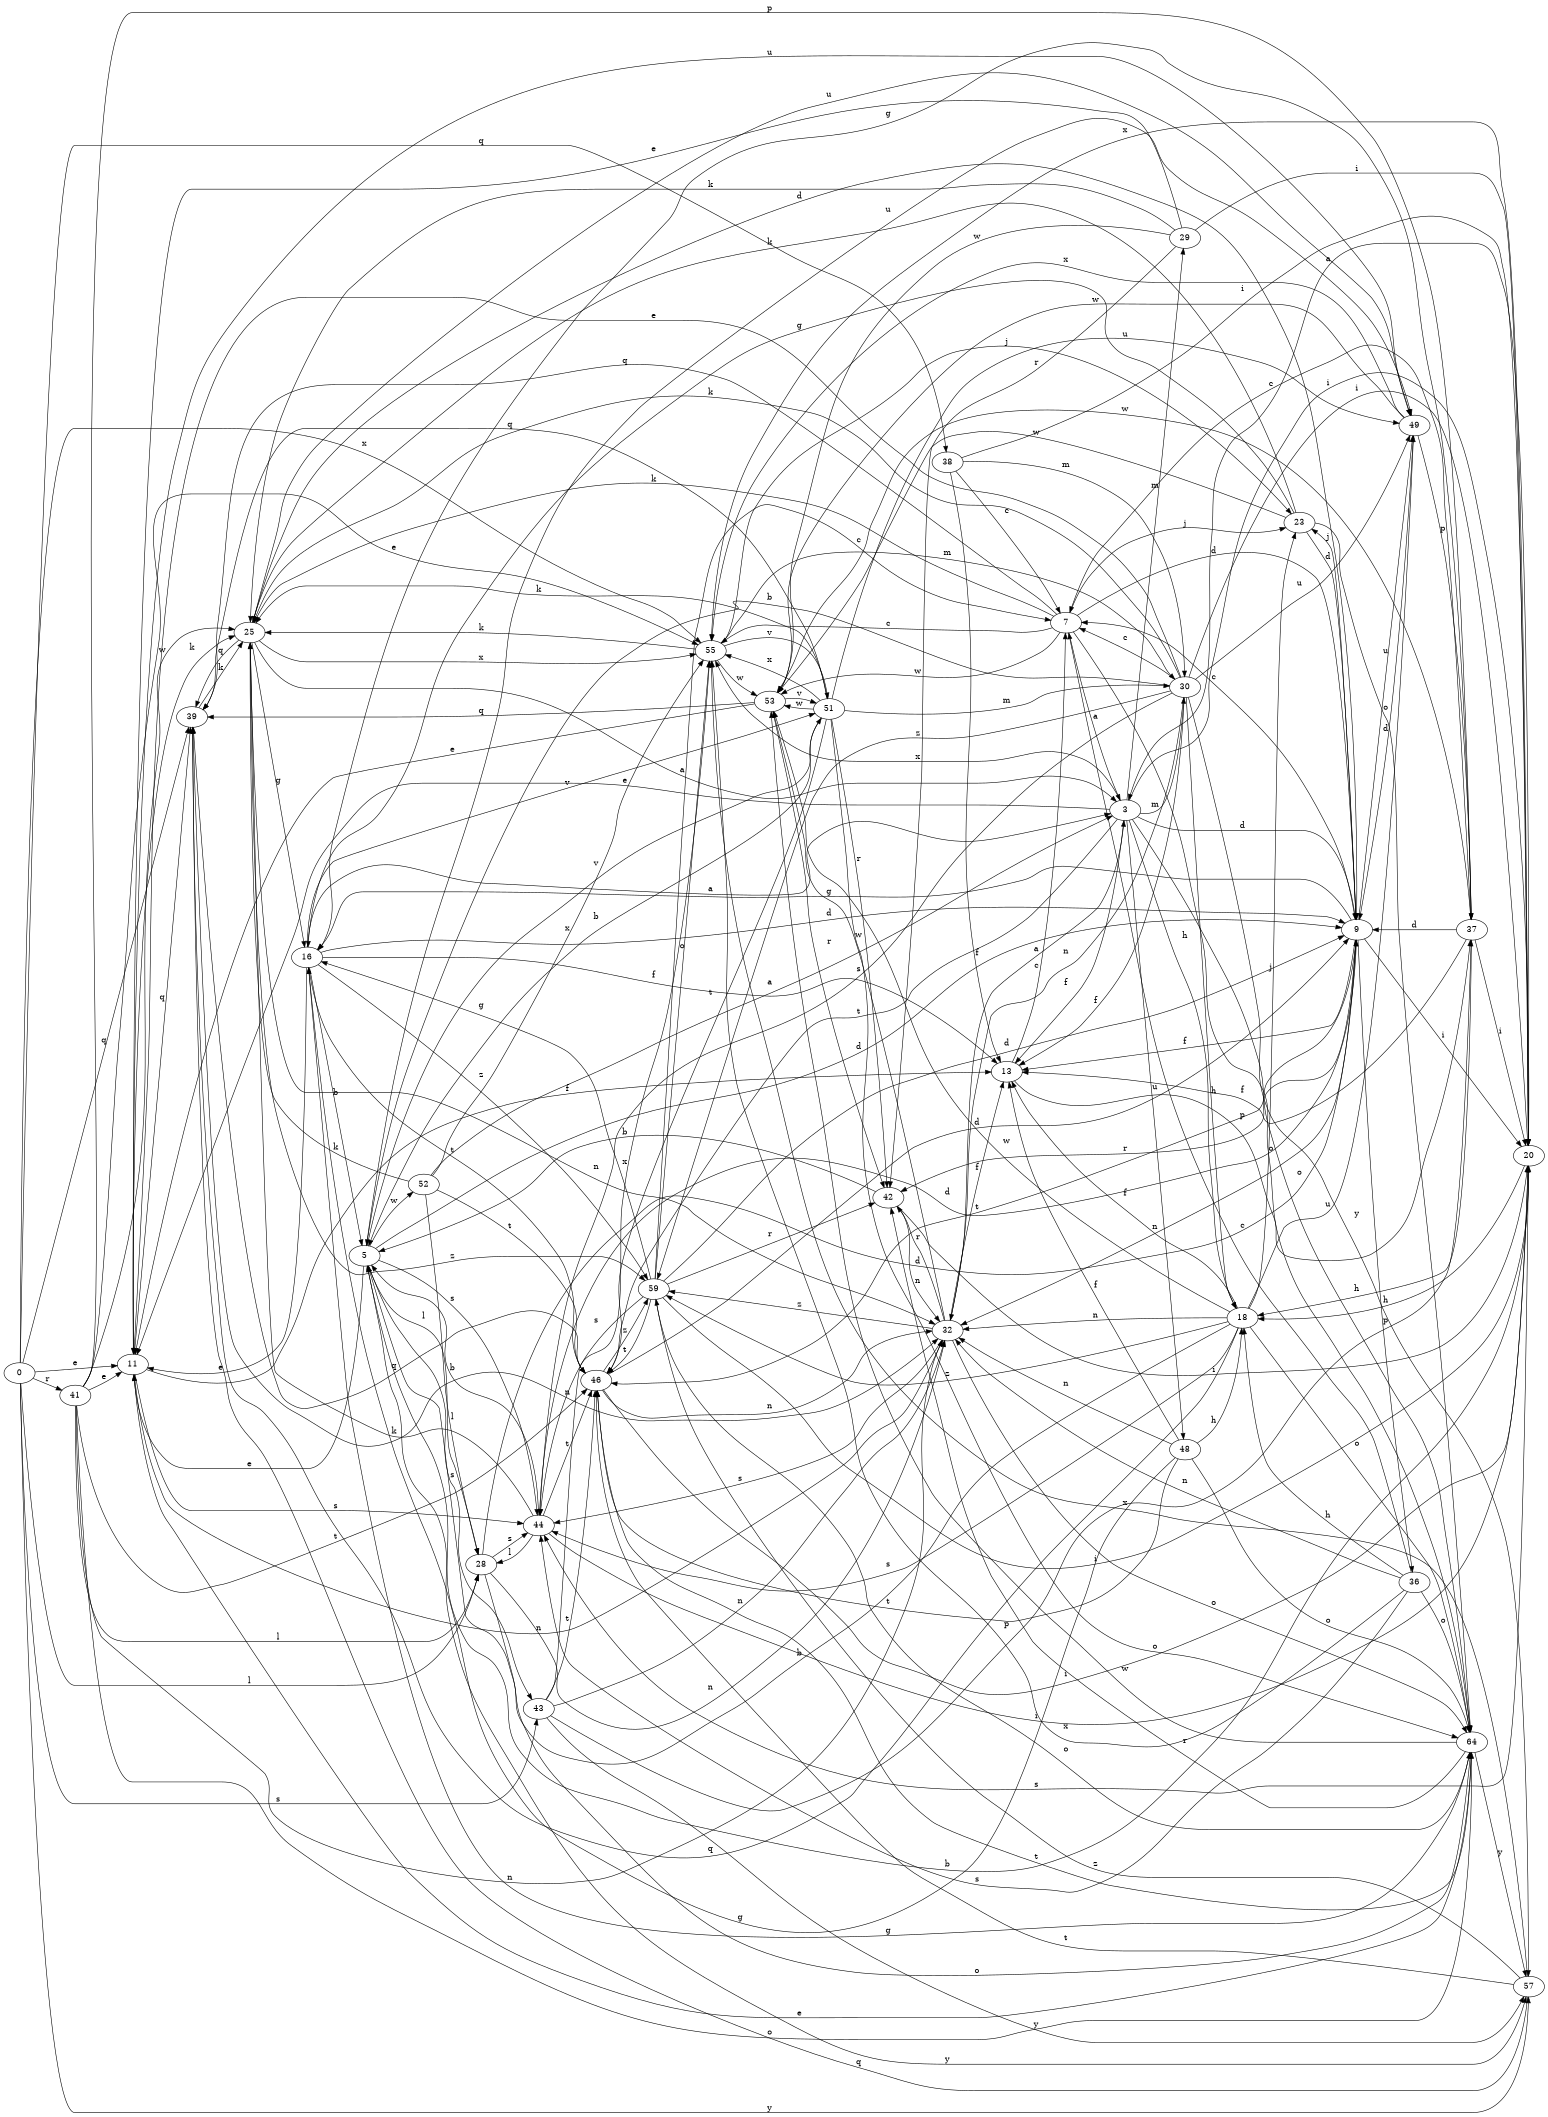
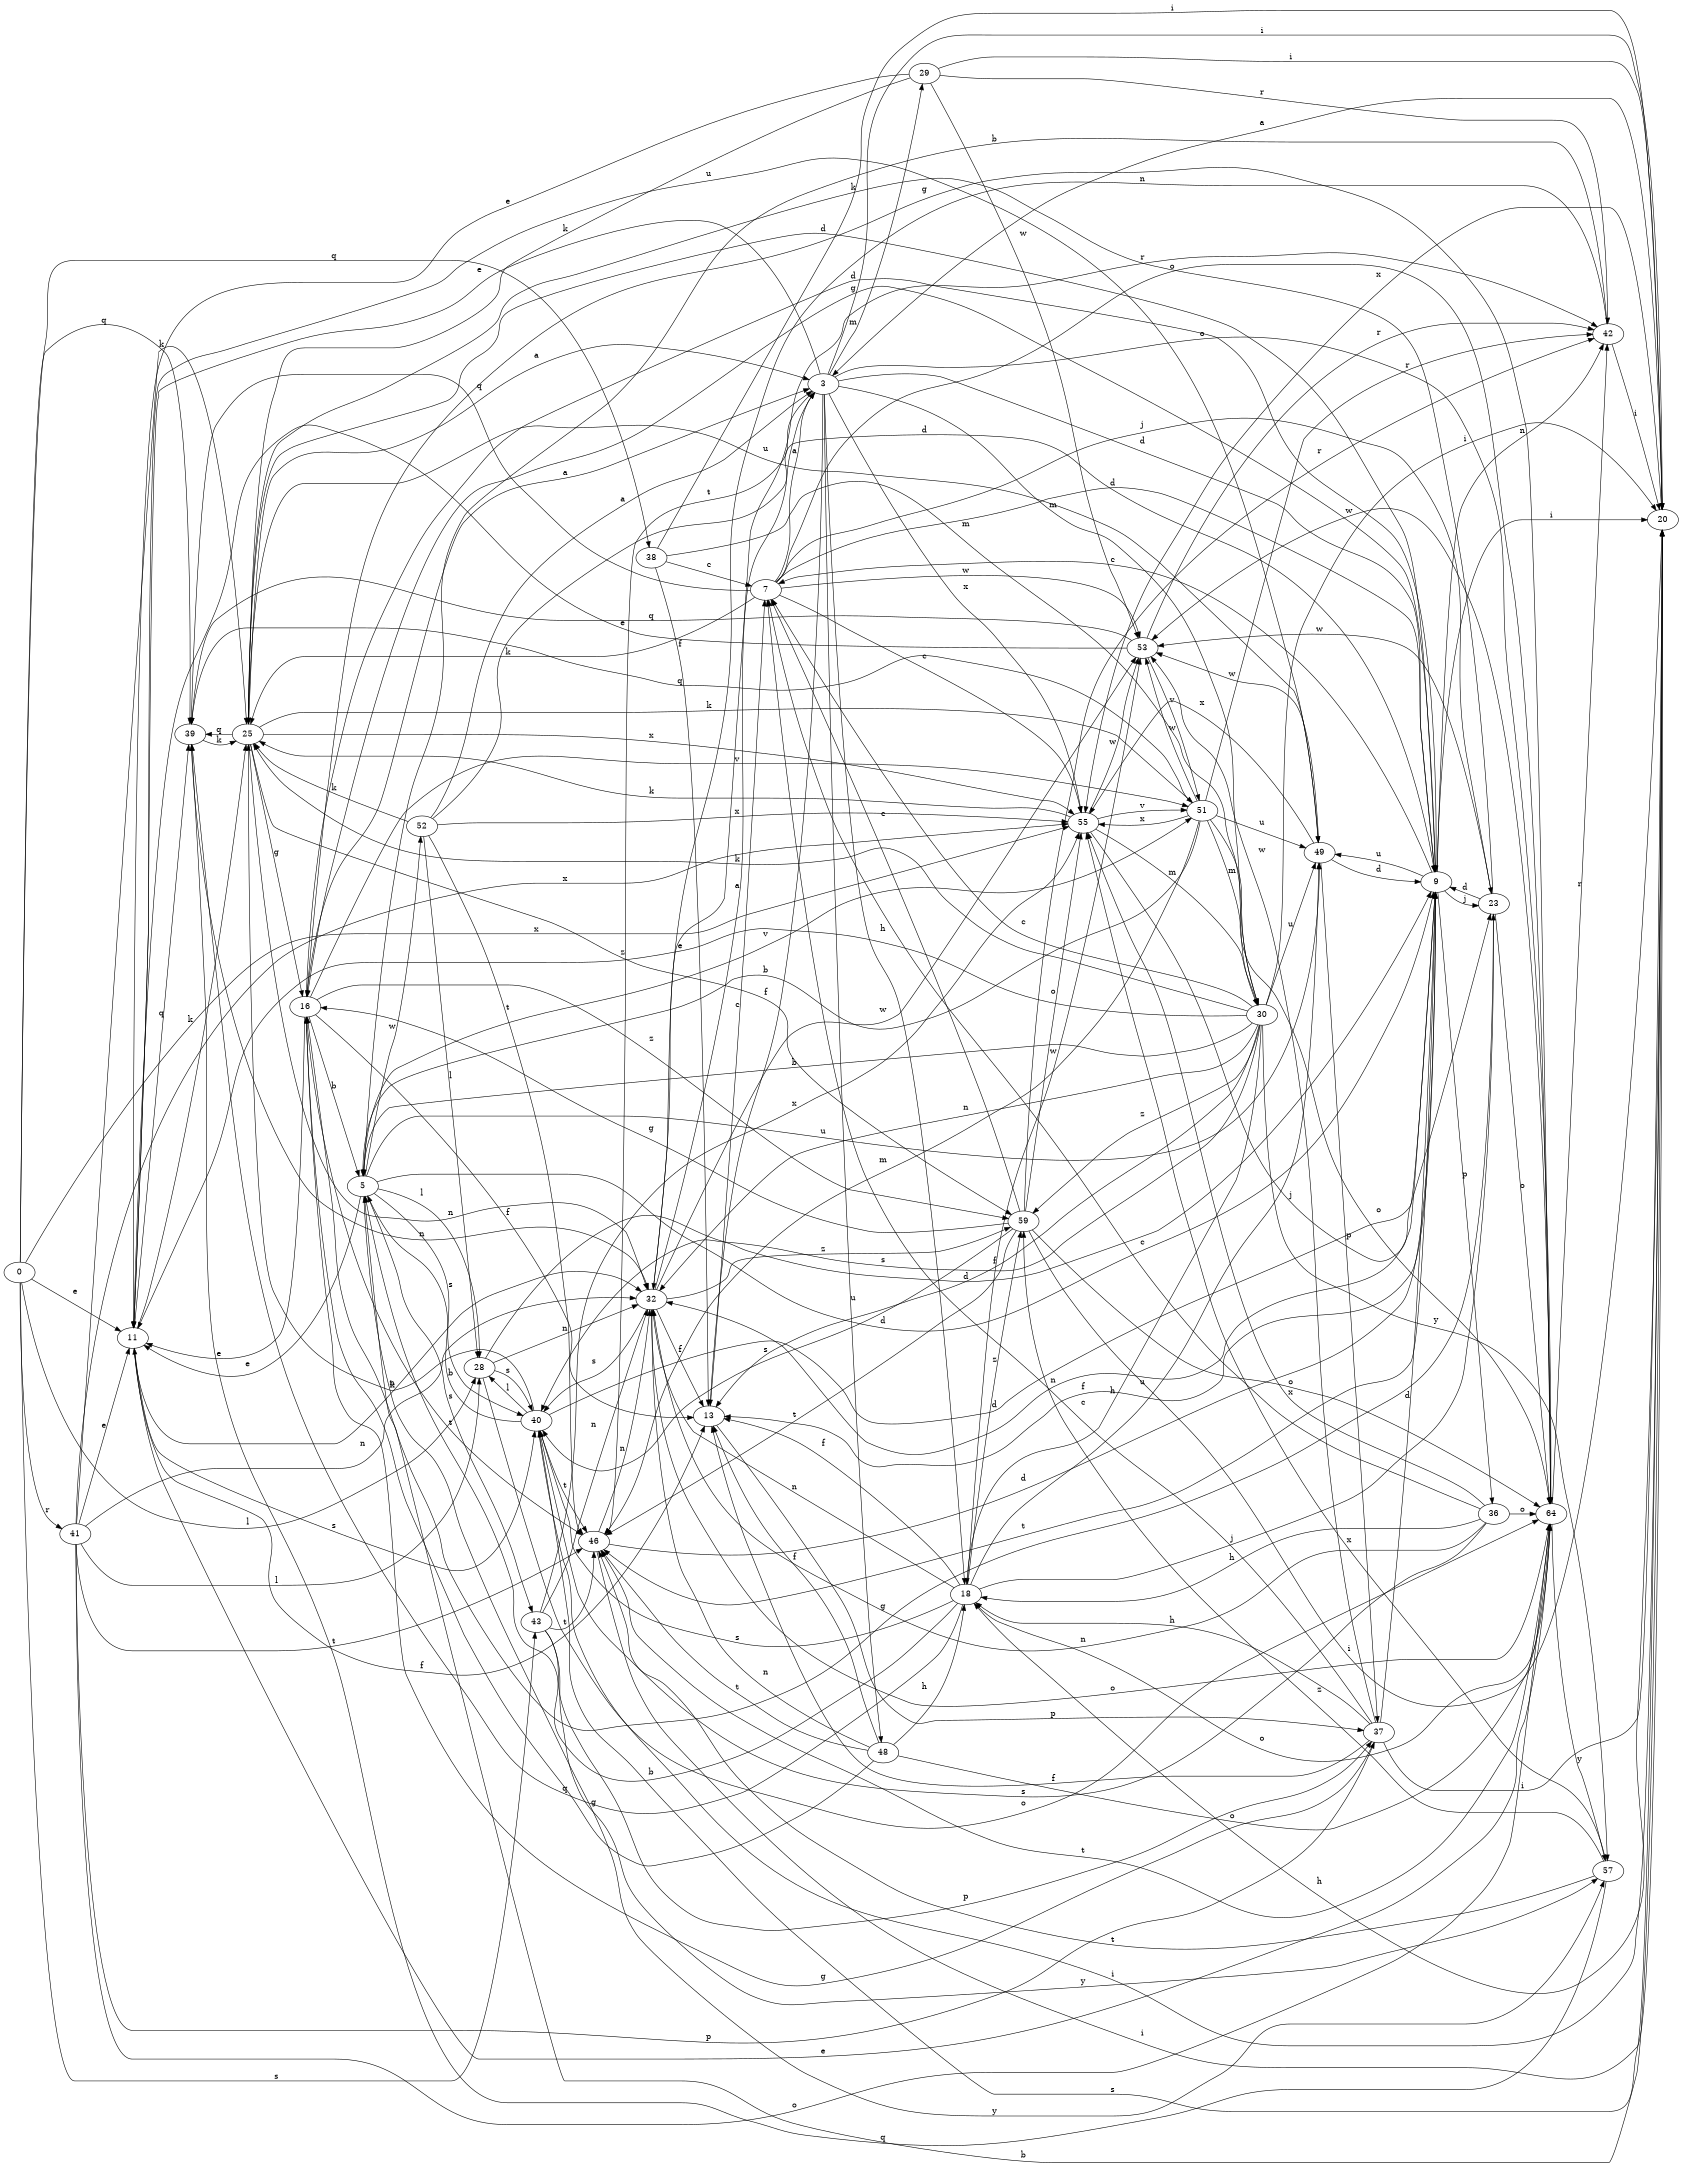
edge "41" -> "55": label "e" -> "x"
edge "51" -> "25": reversed
edge "41" -> "25": label "w" -> "k"
edge "51" -> "46": label "t" -> "m"
edge "59" -> "9": now "52" -> "9"
edge "9" -> "42": label "r" -> "n"
edge "46" -> "39": removed, label "q"
edge "46" -> "59": removed, label "z"
node "44": label "44" -> "40"
edge "0" -> "57": removed, label "y"
